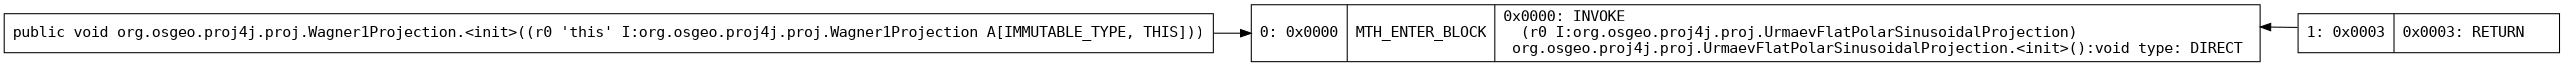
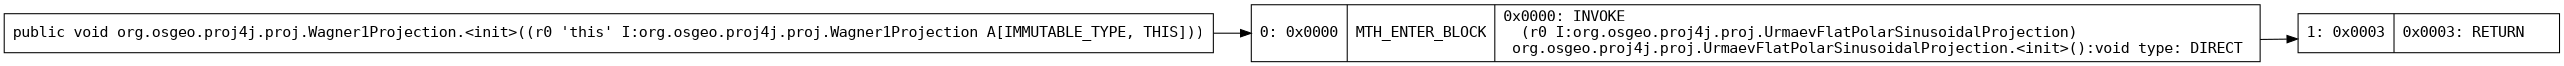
edge "1: 0x0003" -> "0: 0x0000": reversed
